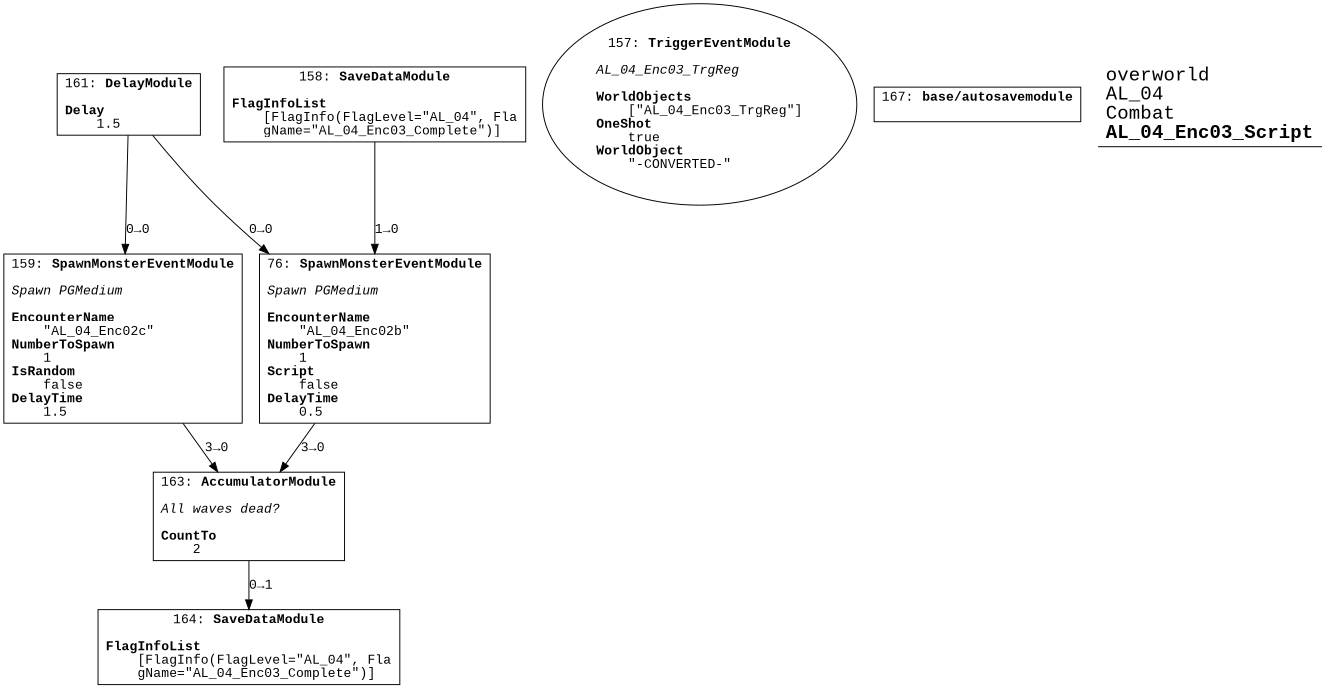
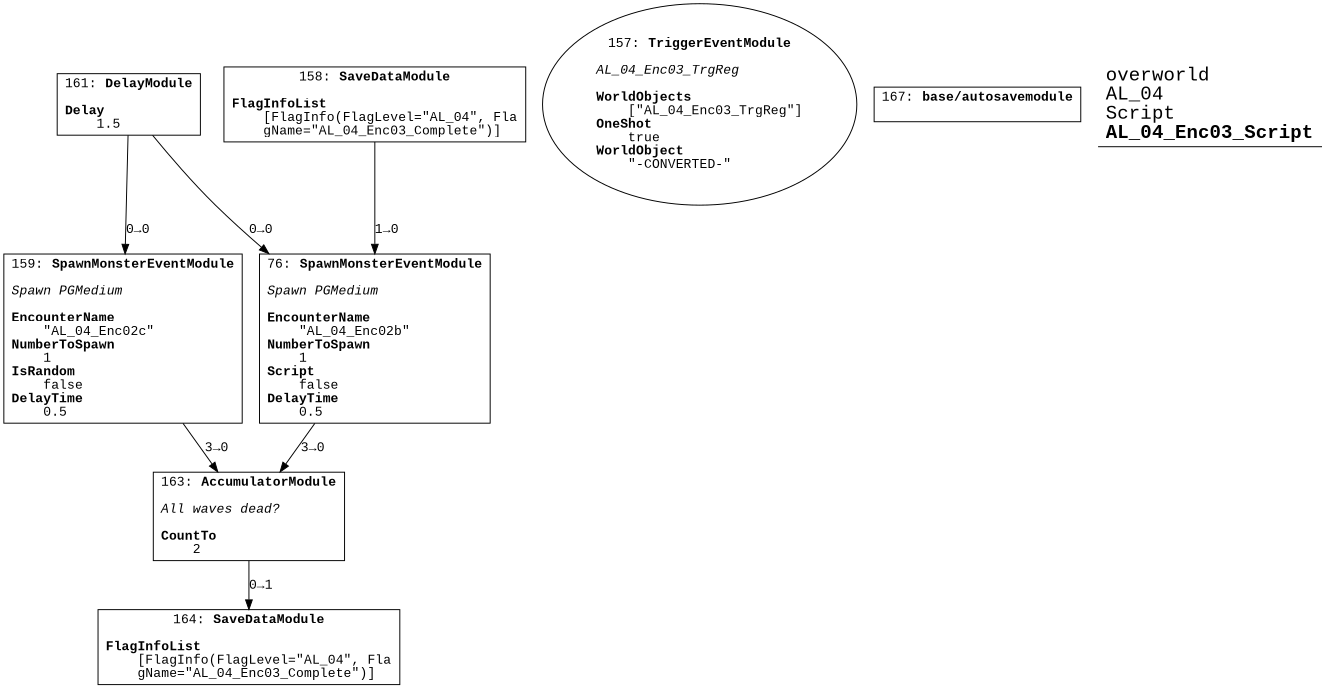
node "overworld": text "Combat" -> "Script"
node "159:": text "1.5" -> "0.5"
